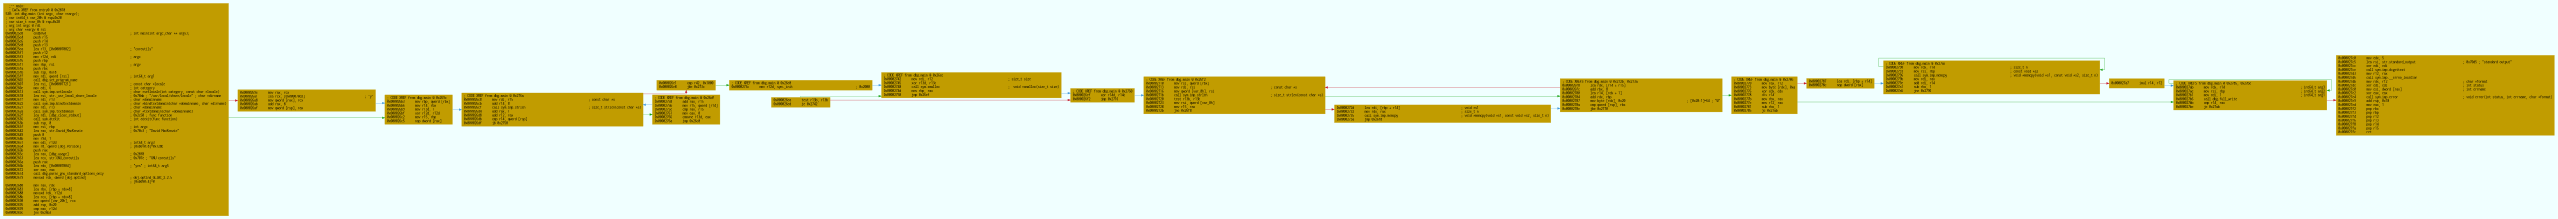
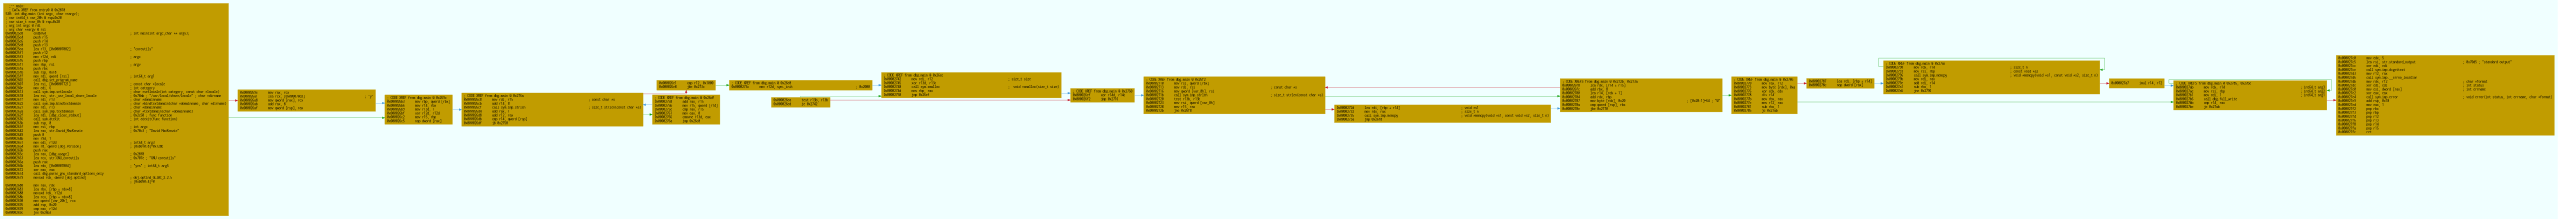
node "0x000026e1      cmp r42, 0x1000 0x000026e8      jbe 0x273c": label "0x000026e1      cmp r42, 0x1000 0x000026e8      jbe 0x273c" -> "0x000026e1      cmp r12, 0x1000 0x000026e8      jbe 0x273c"
